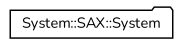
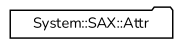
node "System::SAX::System": label "System::SAX::System" -> "System::SAX::Attr"
